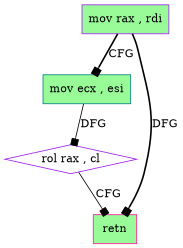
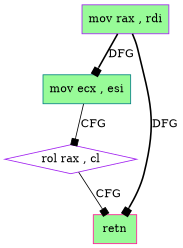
edge "mov rax , rdi" -> "mov ecx , esi": label "CFG" -> "DFG"
edge "mov ecx , esi" -> "rol rax , cl": label "DFG" -> "CFG"
